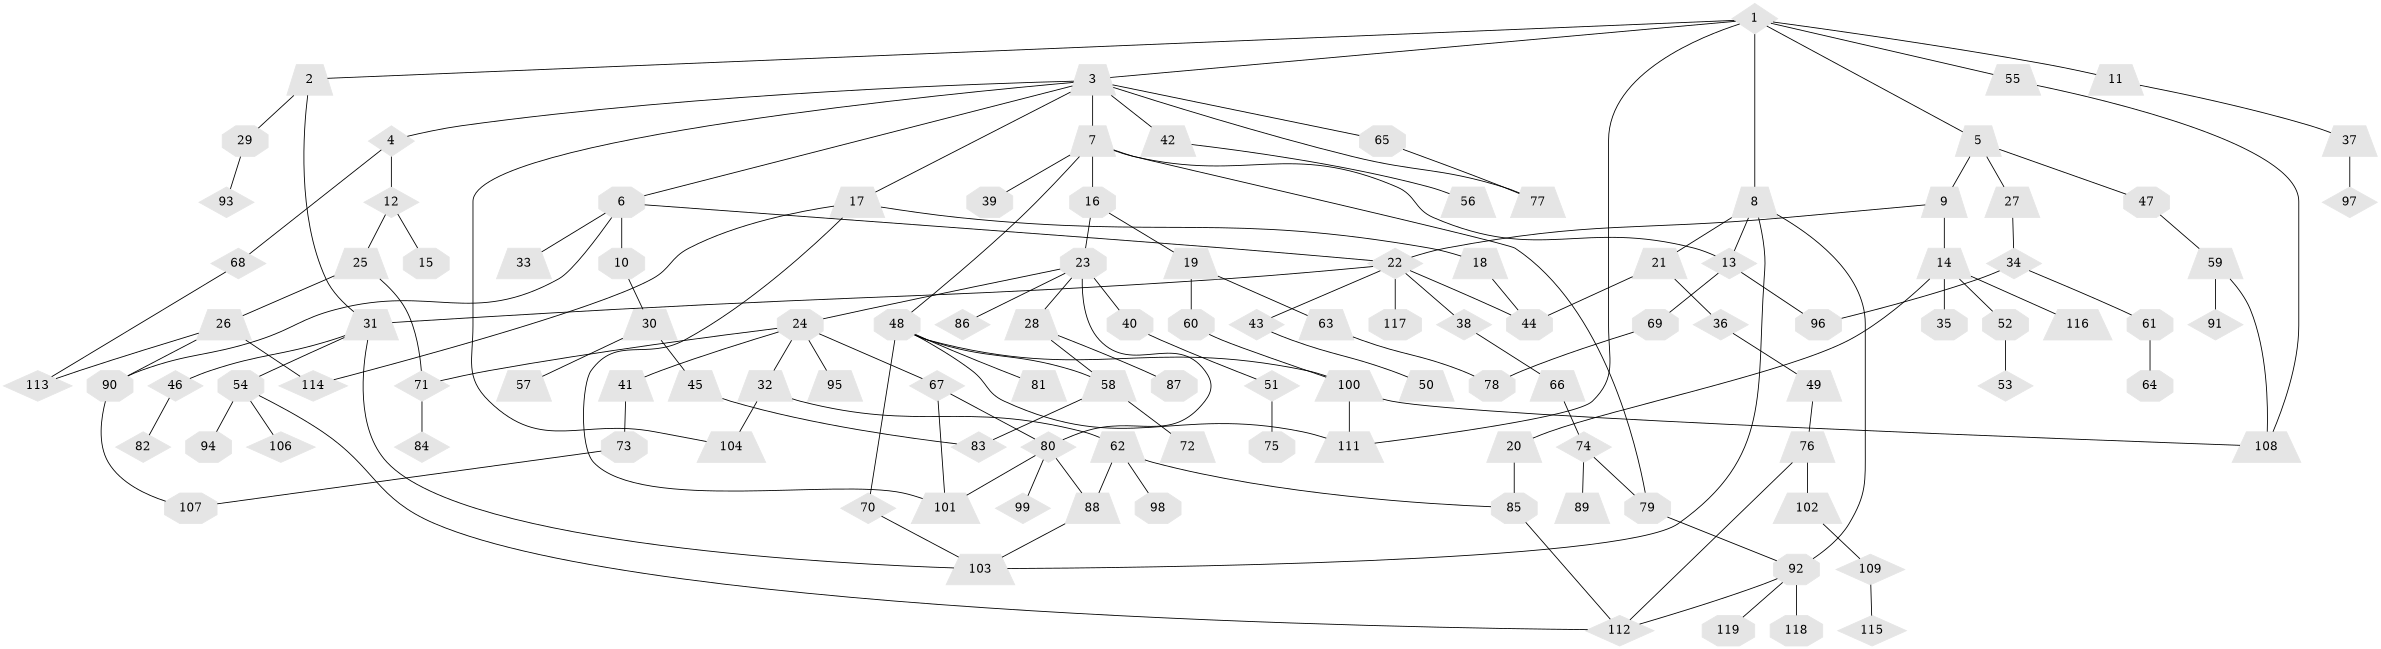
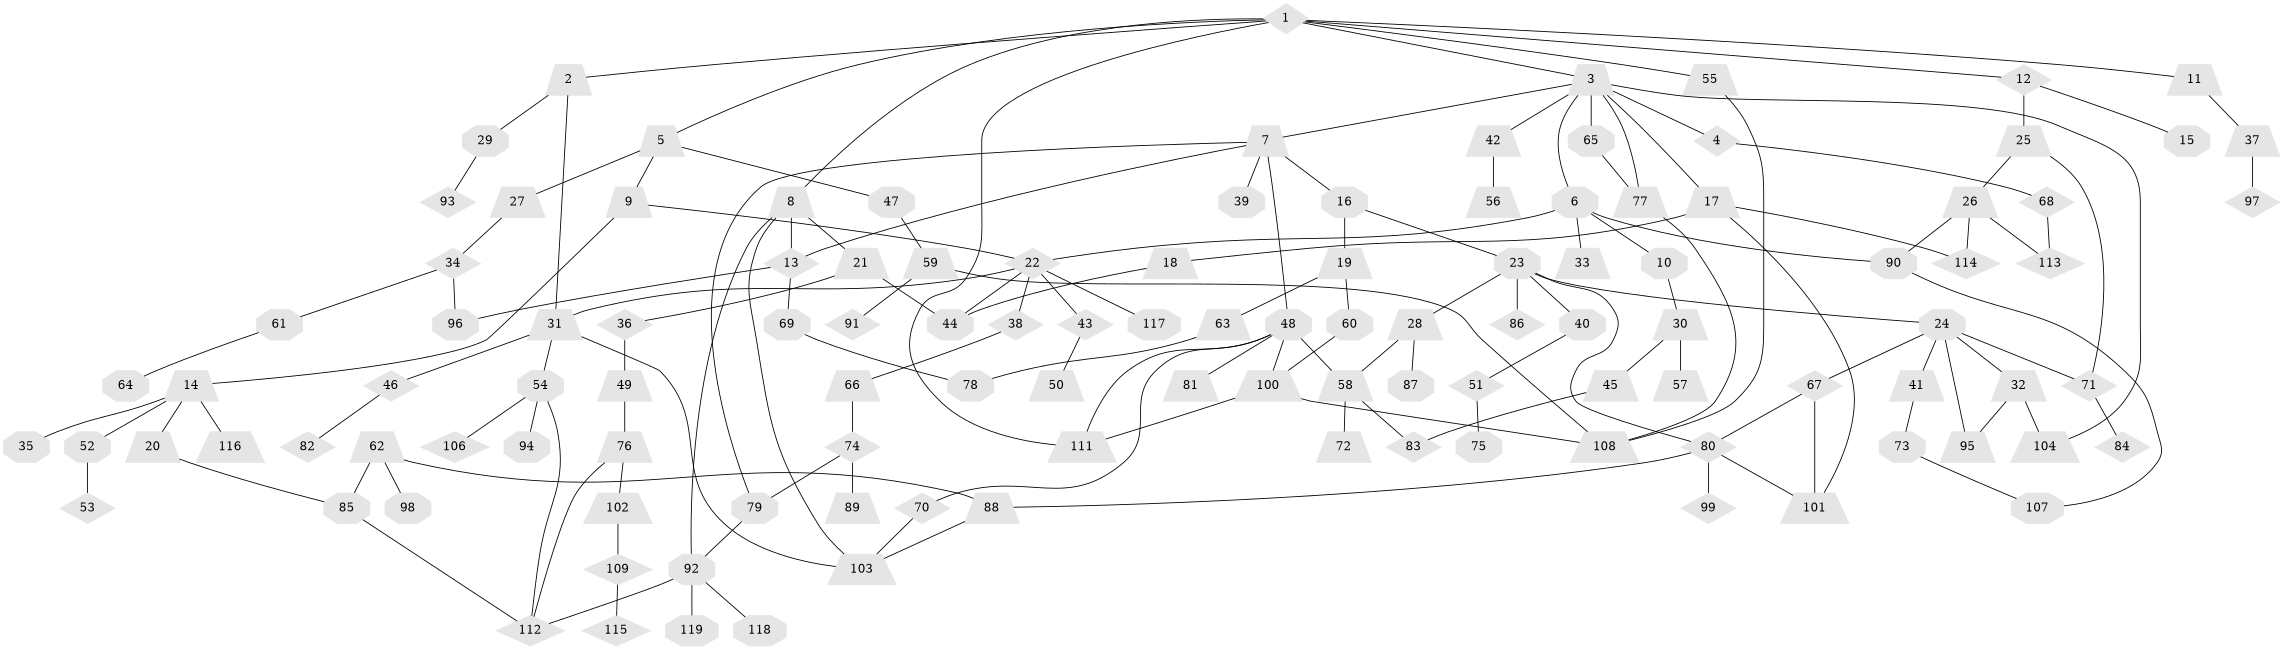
edge "4" -- "12": now "1" -- "12"
edge "77" -- "108": added
edge "32" -- "62": now "32" -- "95"
